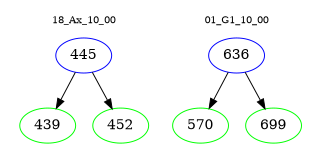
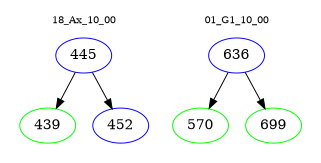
node "452": color green -> blue
